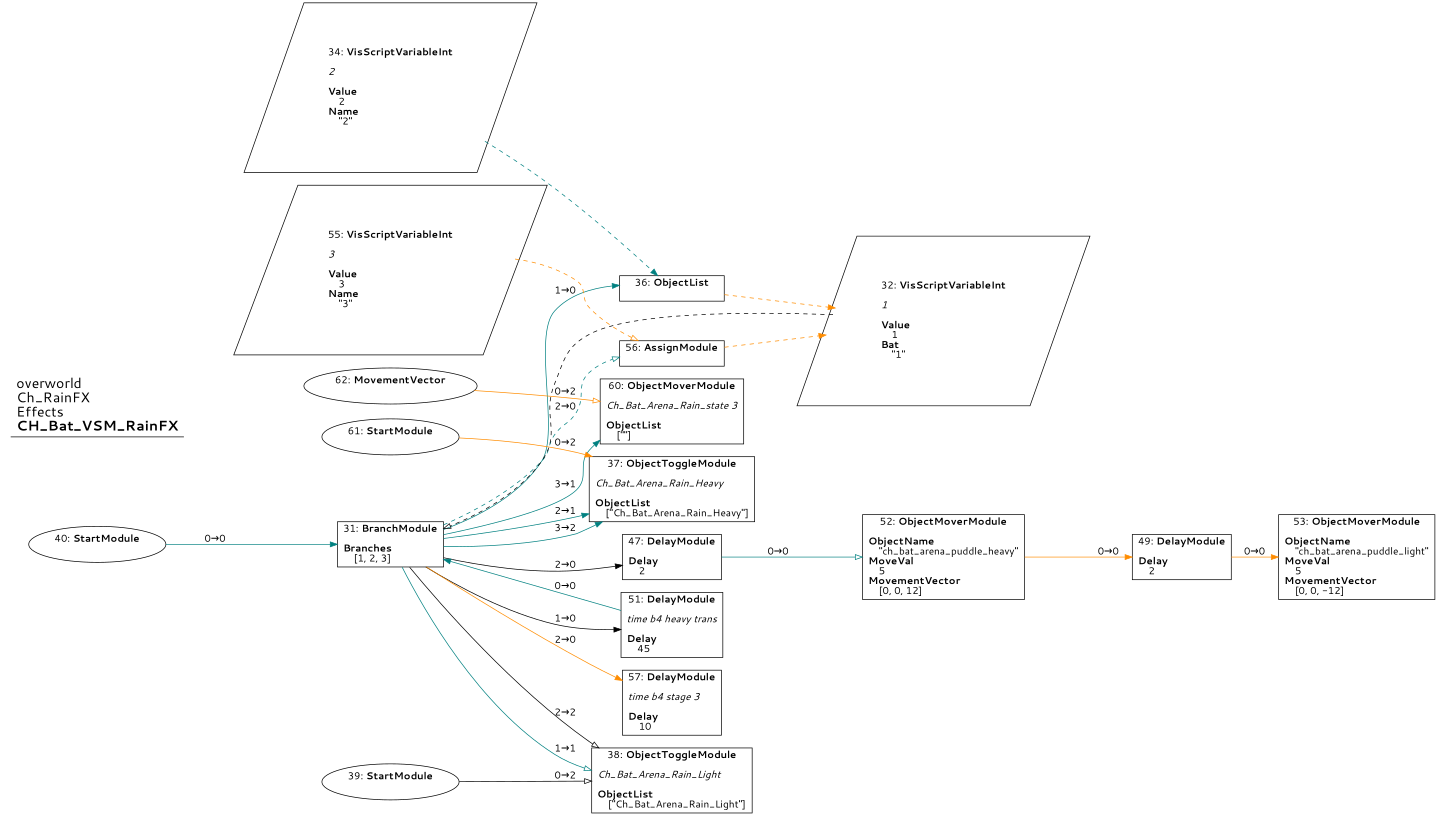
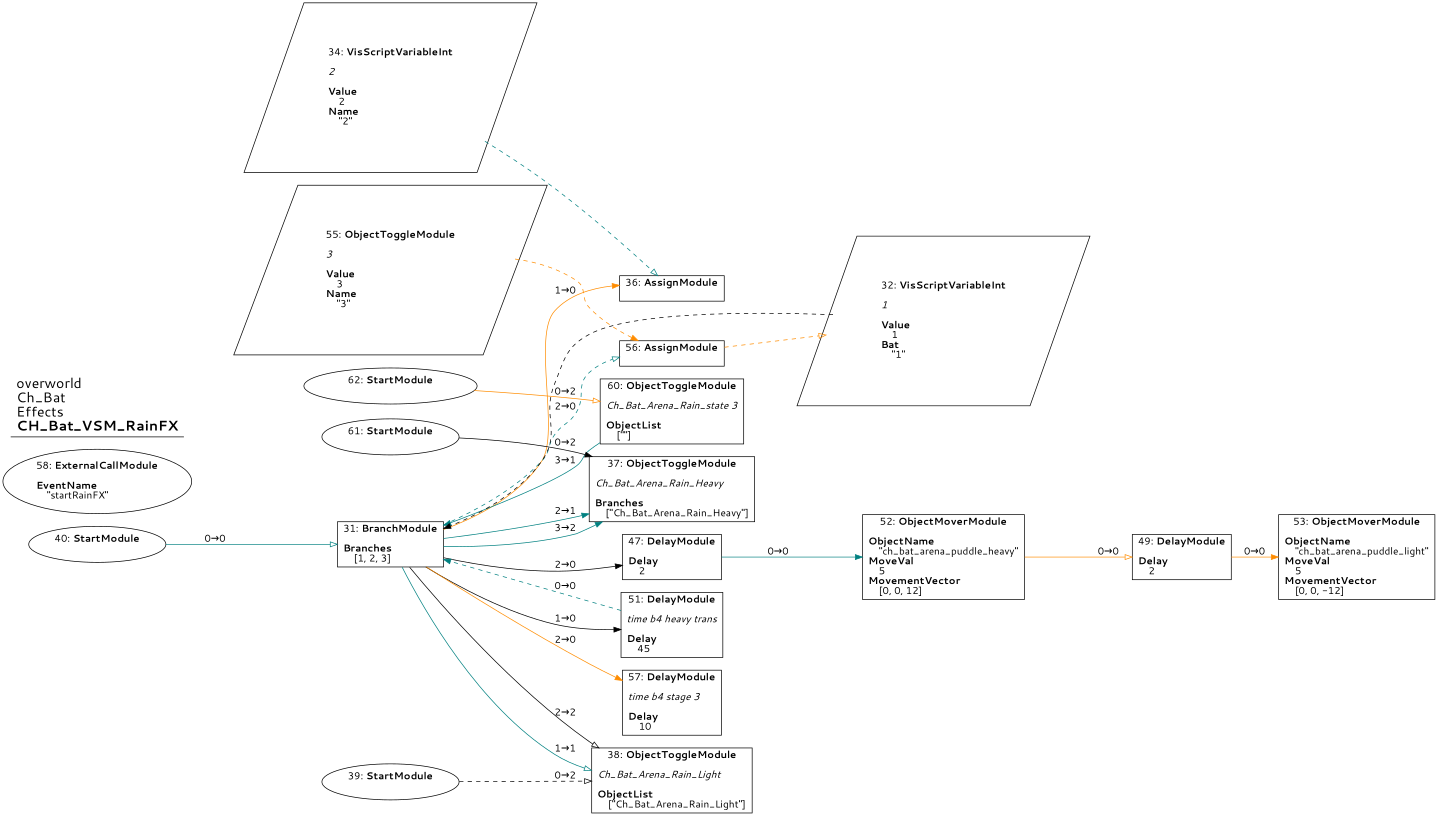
edge "34:" -> "36:": arrowhead normal -> onormal
node "55:": text "VisScriptVariableInt" -> "ObjectToggleModule"
node "36:": text "ObjectList" -> "AssignModule"
edge "55:" -> "56:": arrowhead onormal -> normal
edge "36:" -> "32:": removed
edge "32:" -> "31:": arrowhead onormal -> normal
edge "56:" -> "32:": arrowhead normal -> onormal
node "62:": text "MovementVector" -> "StartModule"
node "60:": text "ObjectMoverModule" -> "ObjectToggleModule"
edge "31:" -> "36:": color teal -> darkorange
node "overworld": text "Ch_RainFX" -> "Ch_Bat"
edge "61:" -> "37:": color darkorange -> black
node "58:": added
node "37:": text "ObjectList" -> "Branches"
edge "31:" -> "60:": reversed
edge "40:" -> "31:": arrowhead normal -> onormal
edge "47:" -> "52:": arrowhead onormal -> normal
edge "52:" -> "49:": arrowhead normal -> onormal
edge "51:" -> "31:": style solid -> dashed
edge "39:" -> "38:": style solid -> dashed
